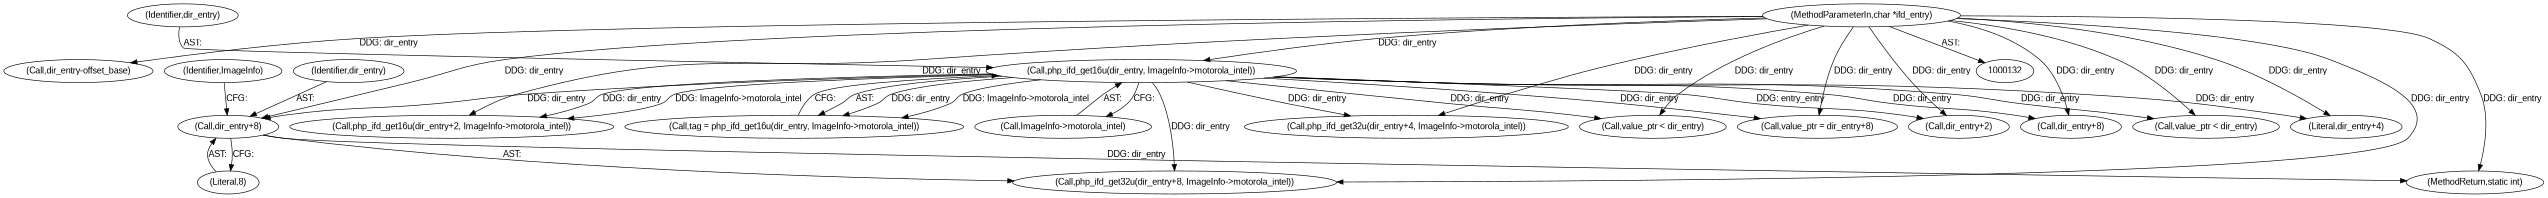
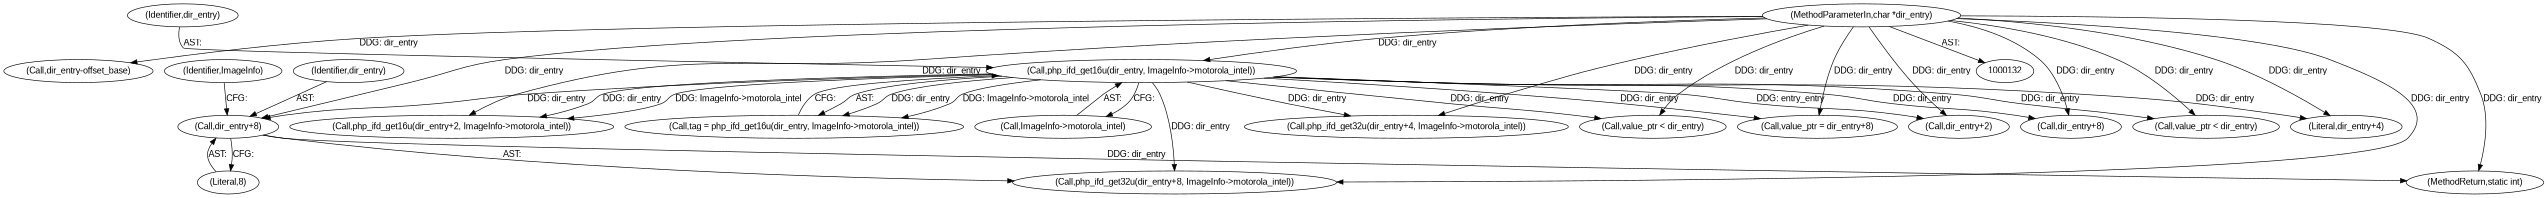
node "(MethodParameterIn,char *ifd_entry)": label "(MethodParameterIn,char *ifd_entry)" -> "(MethodParameterIn,char *dir_entry)"
